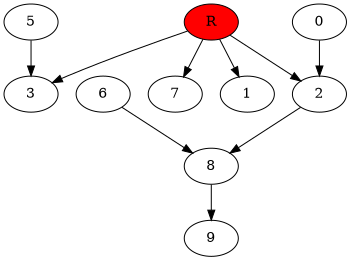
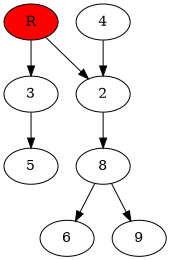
node "0": label "0" -> "4"
edge "5" -> "3": reversed
node "7": removed
node "1": removed
edge "6" -> "8": reversed
